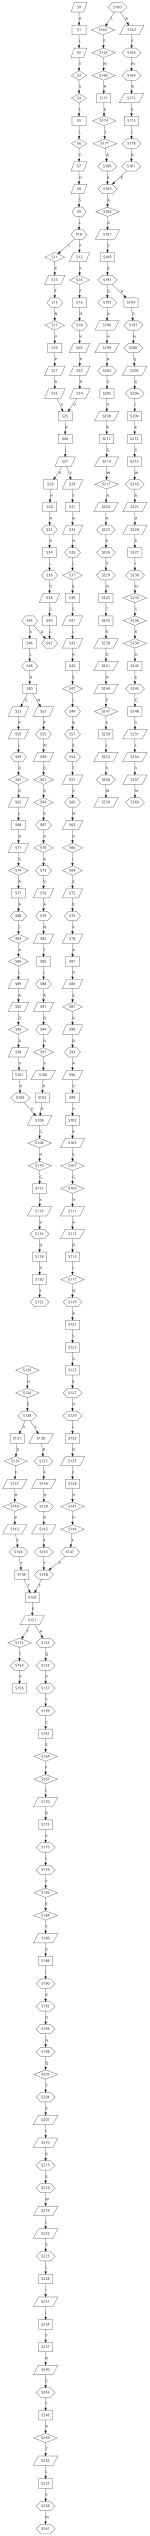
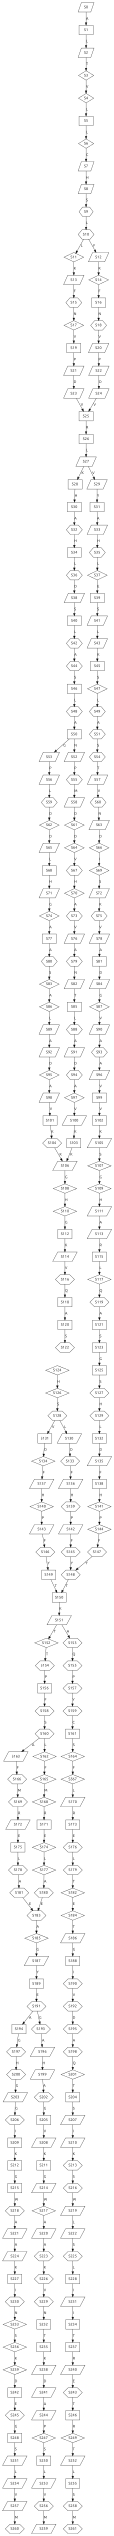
edge "S44" -> "S42": reversed
node "S158": added
node "S204": shape hexagon -> box
